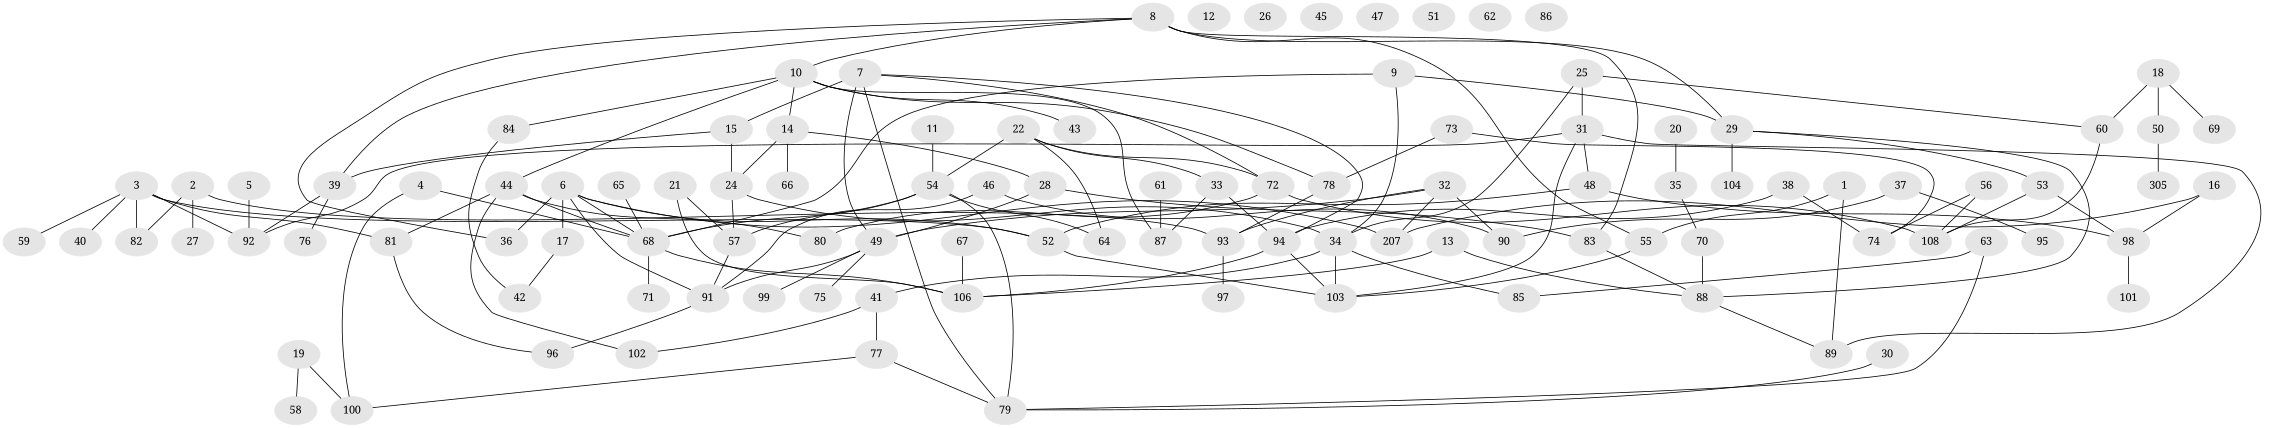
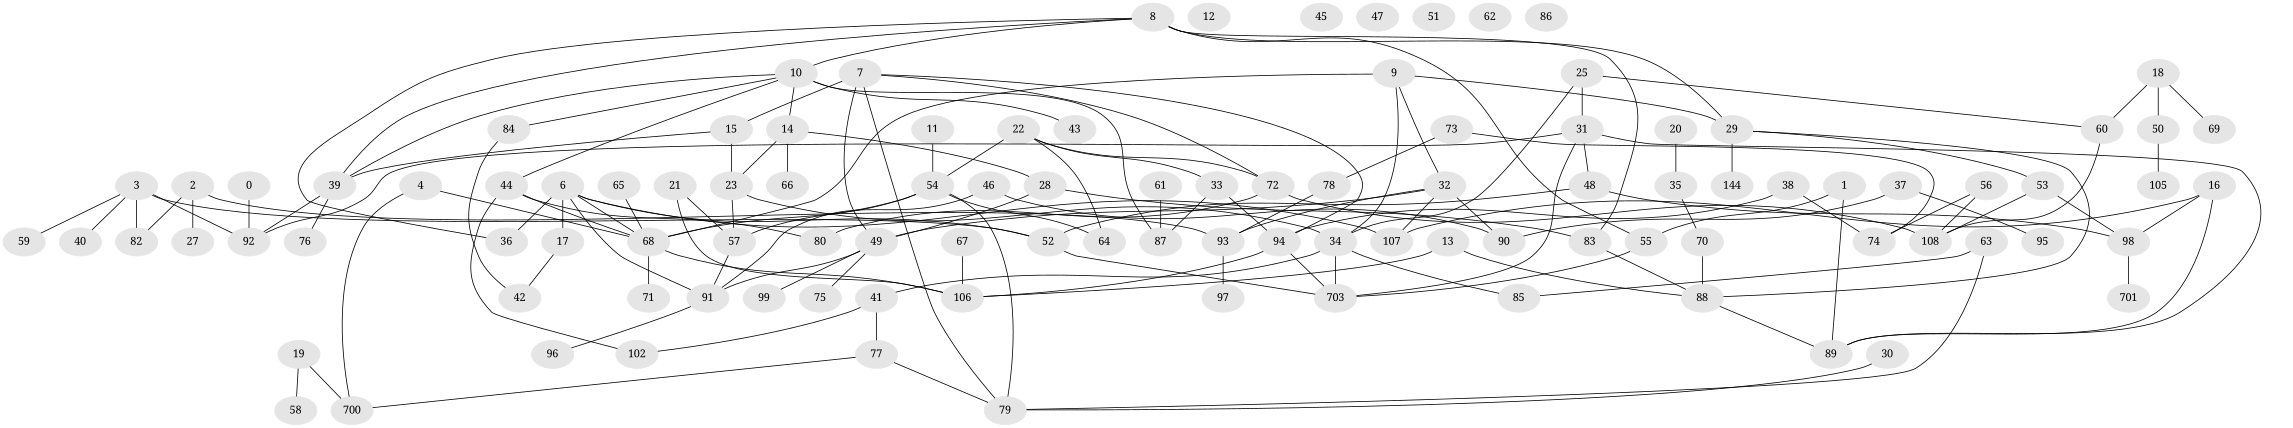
node "26": removed
edge "10" -- "78": now "10" -- "39"
edge "9" -- "32": added
node "5": label "5" -> "0"
node "24": label "24" -> "23"
node "104": label "104" -> "144"
node "305": label "305" -> "105"
node "81": removed
node "207": label "207" -> "107"
node "103": label "103" -> "703"
node "101": label "101" -> "701"
edge "16" -- "89": added
node "100": label "100" -> "700"
